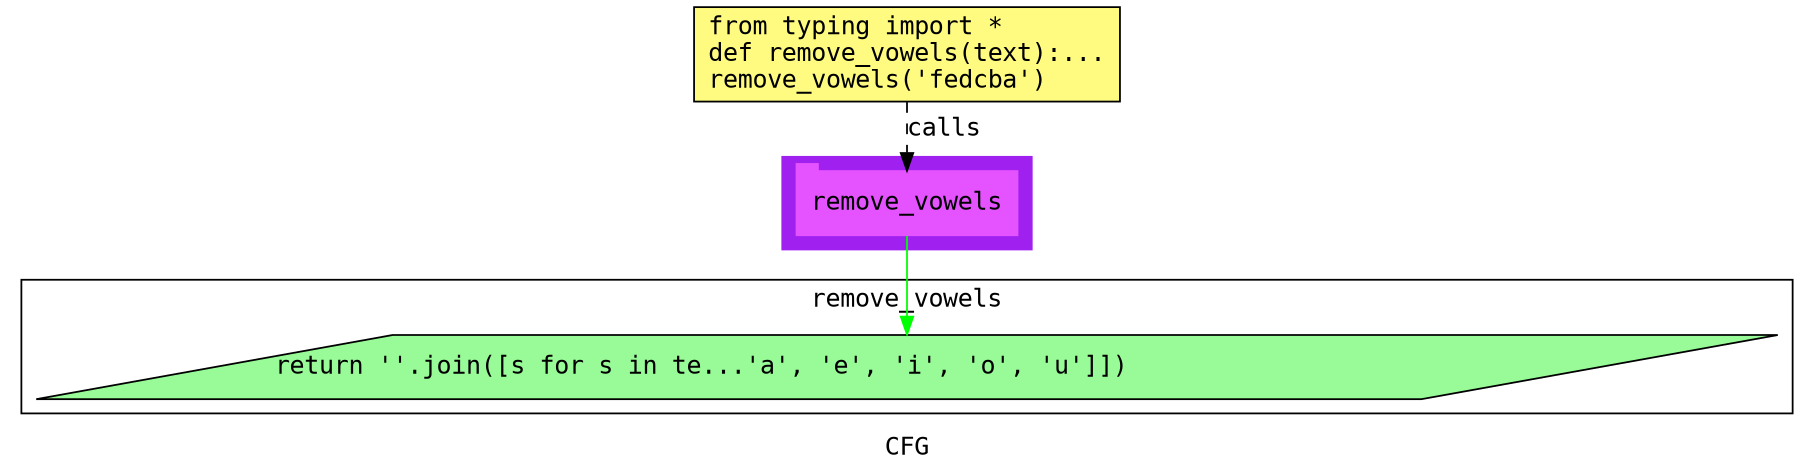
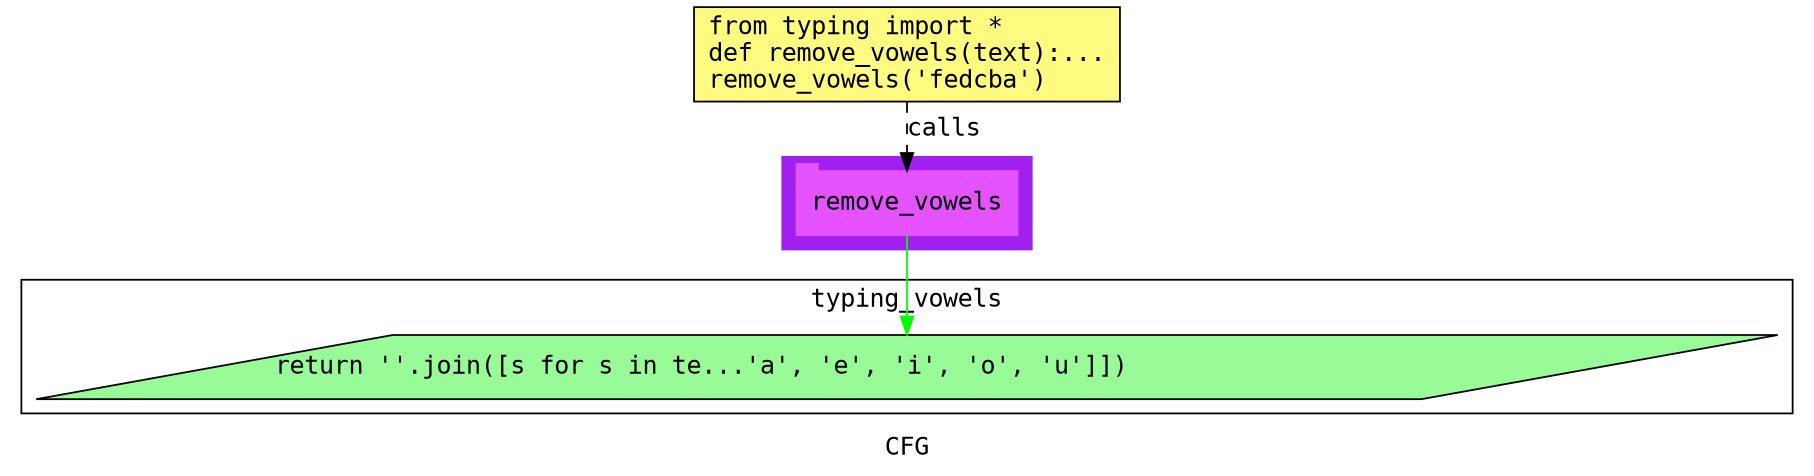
cluster "remove_vowels": label "remove_vowels" -> "typing_vowels"
